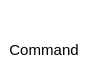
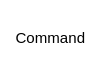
node "Command": moved (44, 51) -> (51, 38)
